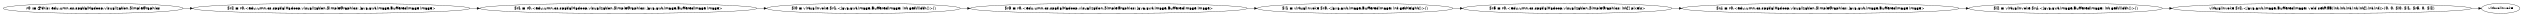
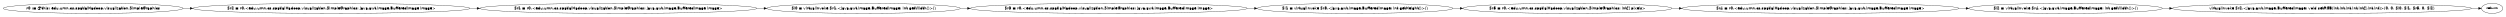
node "virtualinvoke": label "virtualinvoke" -> "return"
